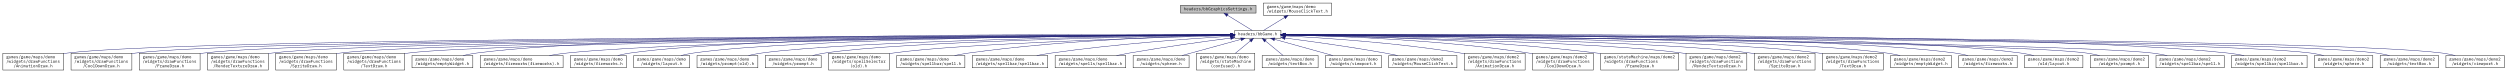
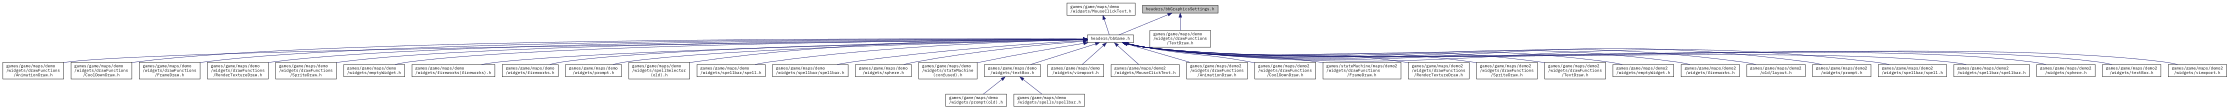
edge "games/game/maps/demo /widgets/drawFunctions /TextDraw.h" -> "headers/bbGame.h": now "games/game/maps/demo /widgets/drawFunctions /TextDraw.h" -> "headers/bbGraphicsSettings.h"
edge "games/game/maps/demo /widgets/prompt(old).h" -> "headers/bbGame.h": now "games/game/maps/demo /widgets/prompt(old).h" -> "games/game/maps/demo /widgets/textBox.h"
edge "games/game/maps/demo /widgets/spells/spellbar.h" -> "headers/bbGame.h": now "games/game/maps/demo /widgets/spells/spellbar.h" -> "games/game/maps/demo /widgets/textBox.h"
node "games/game/maps/demo /widgets/layout.h": removed
